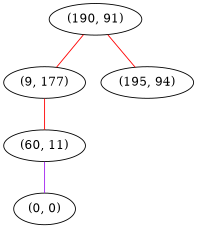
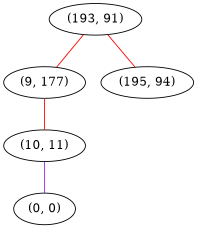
node "(190, 91)": label "(190, 91)" -> "(193, 91)"
node "(60, 11)": label "(60, 11)" -> "(10, 11)"
